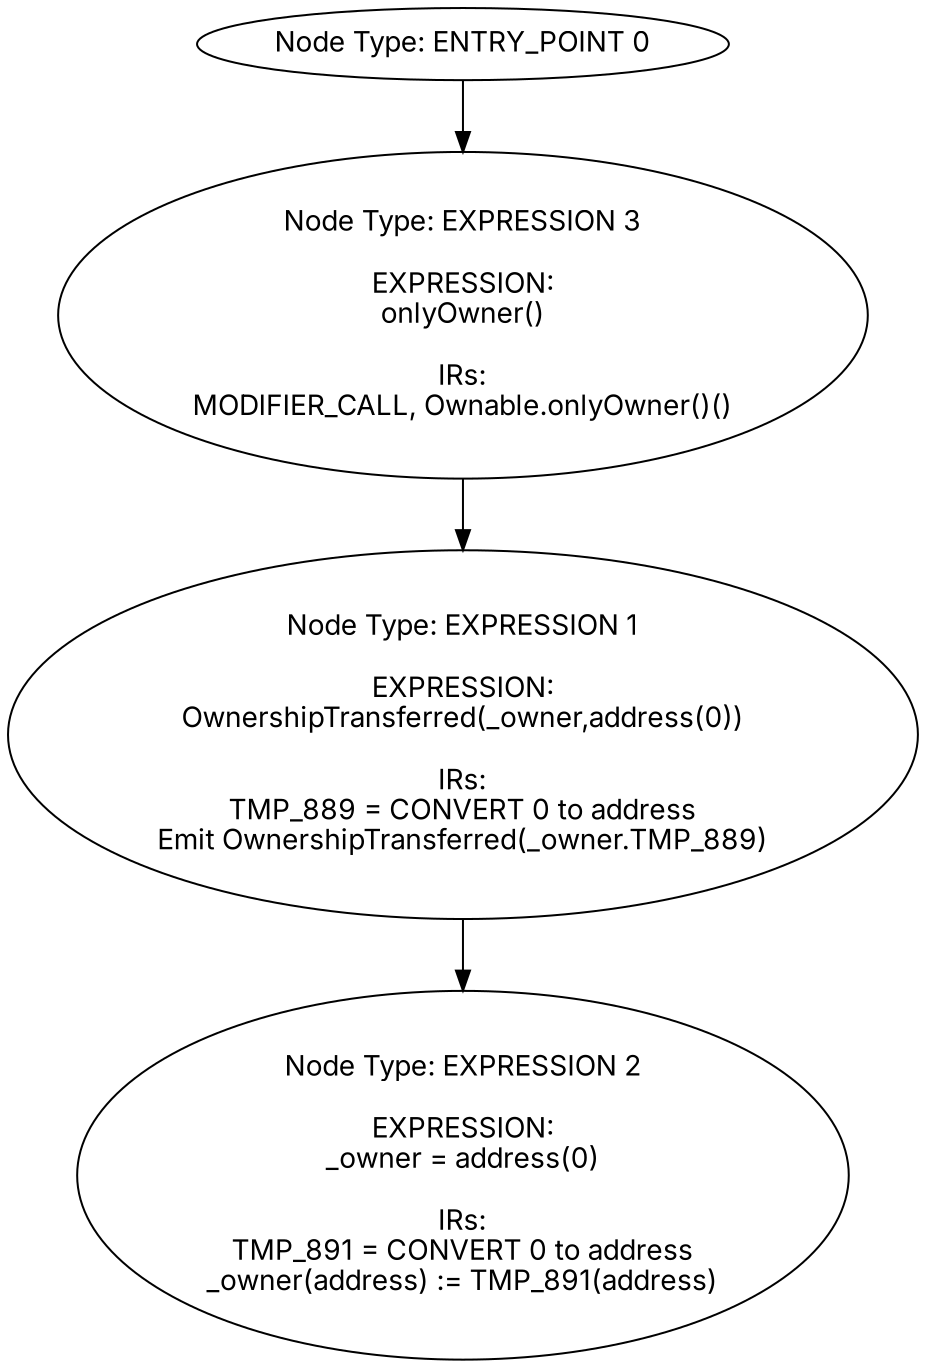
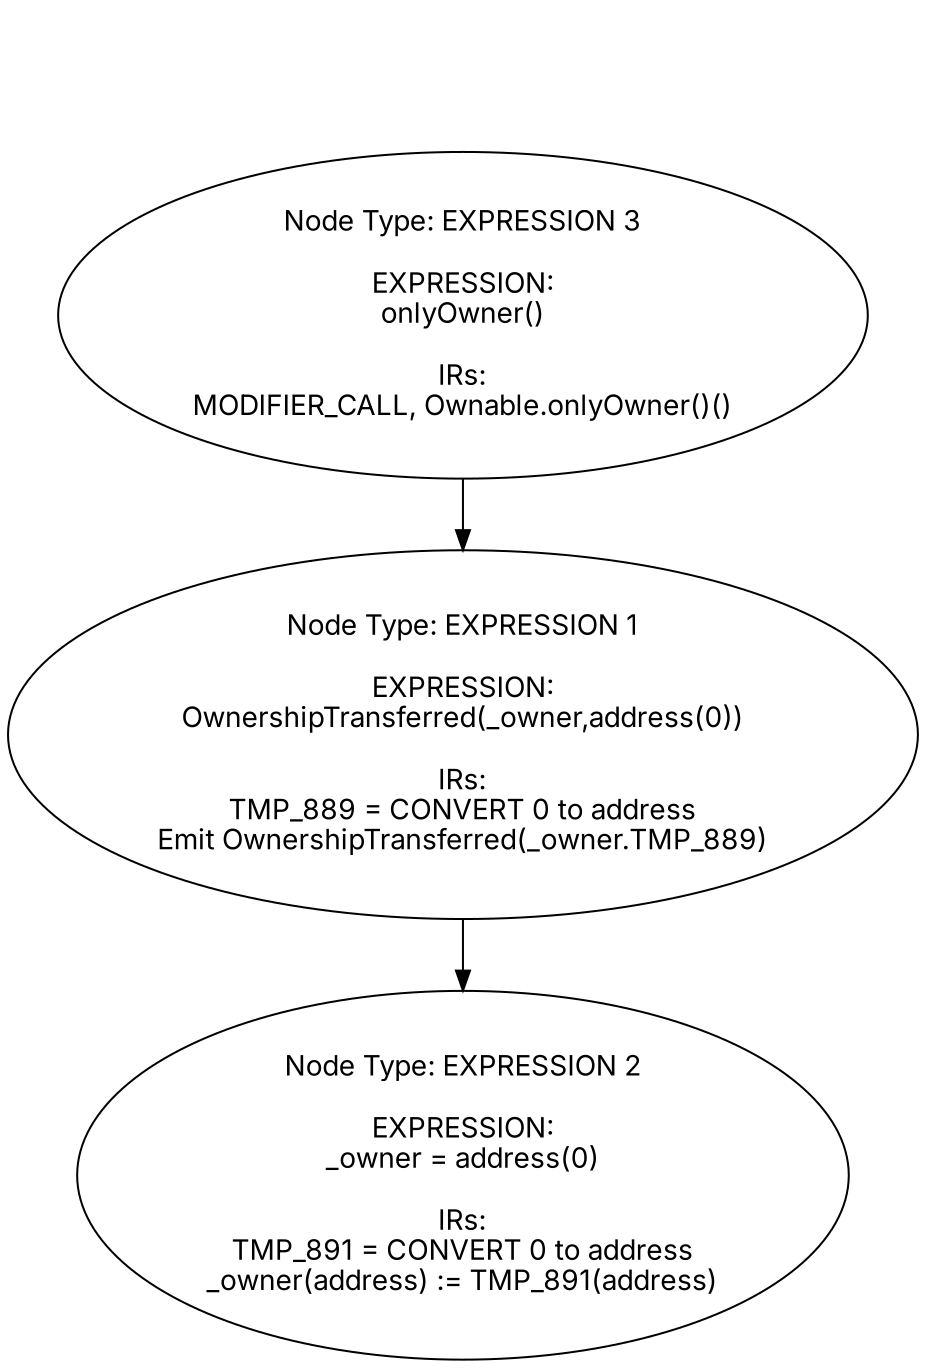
node "Node Type: ENTRY_POINT 0": removed
